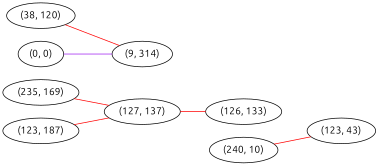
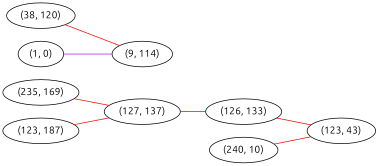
node "(0, 0)": label "(0, 0)" -> "(1, 0)"
node "(9, 314)": label "(9, 314)" -> "(9, 114)"
edge "(126, 133)" -- "(123, 43)": added
